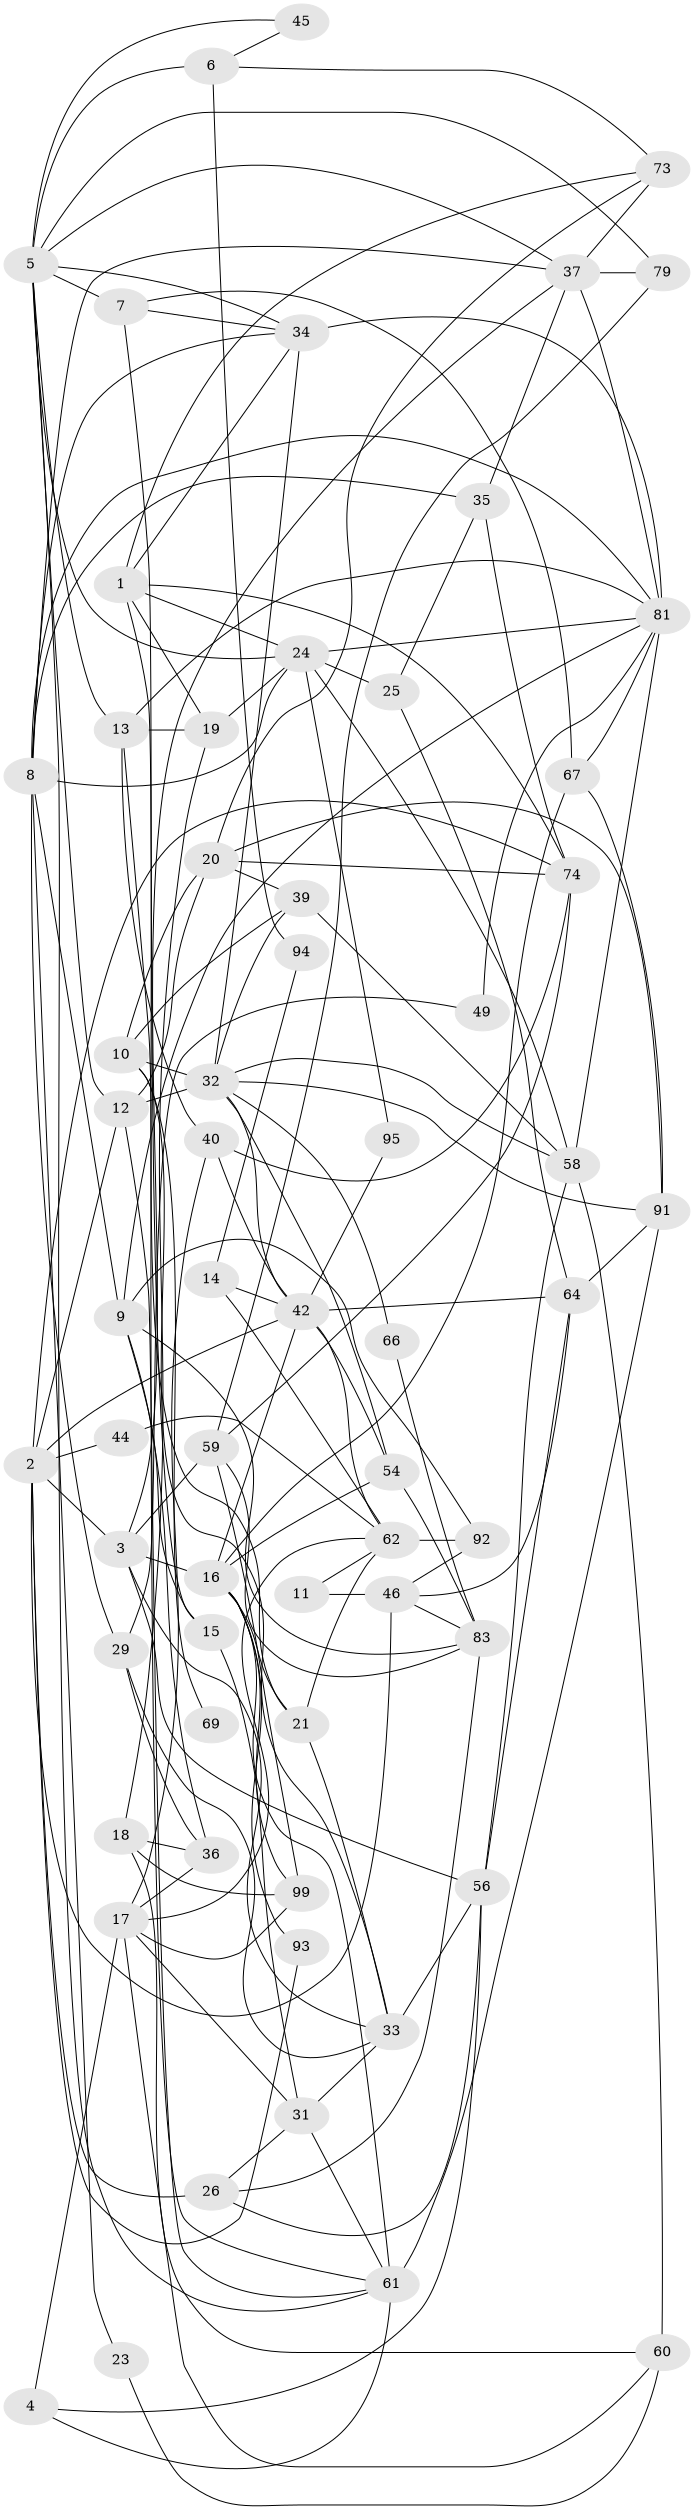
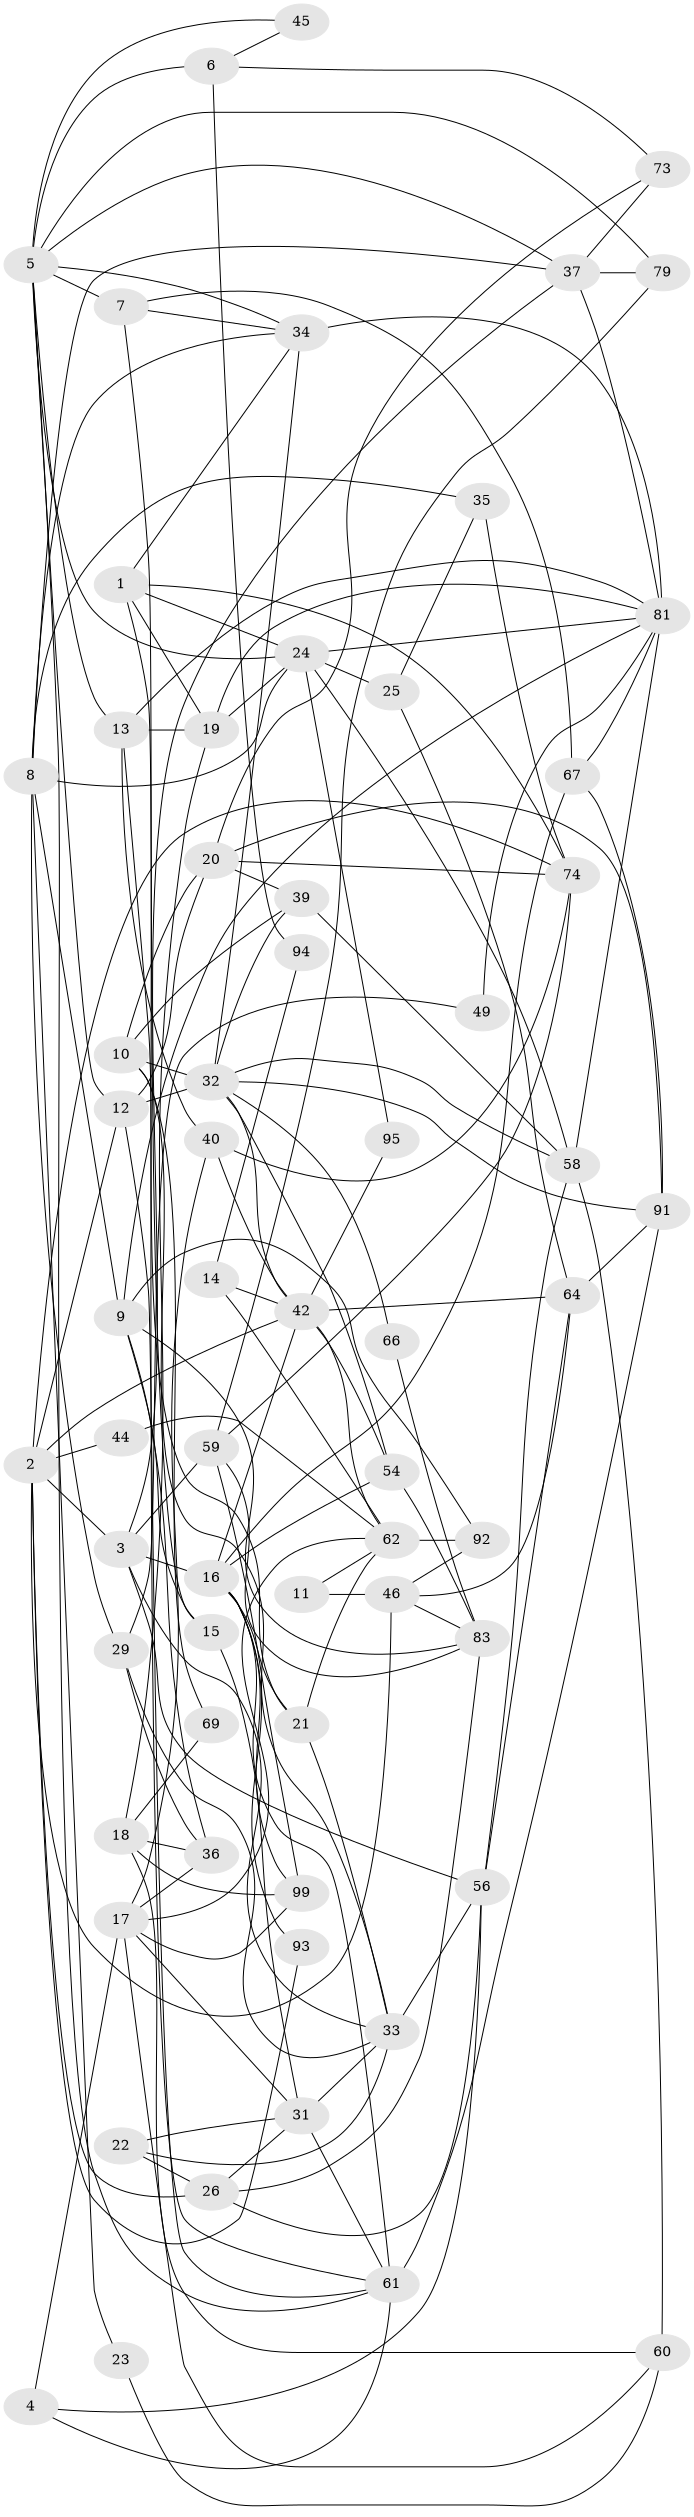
edge "73" -- "1": removed
edge "37" -- "35": removed
edge "81" -- "8": now "81" -- "19"
edge "69" -- "18": added
node "22": added
